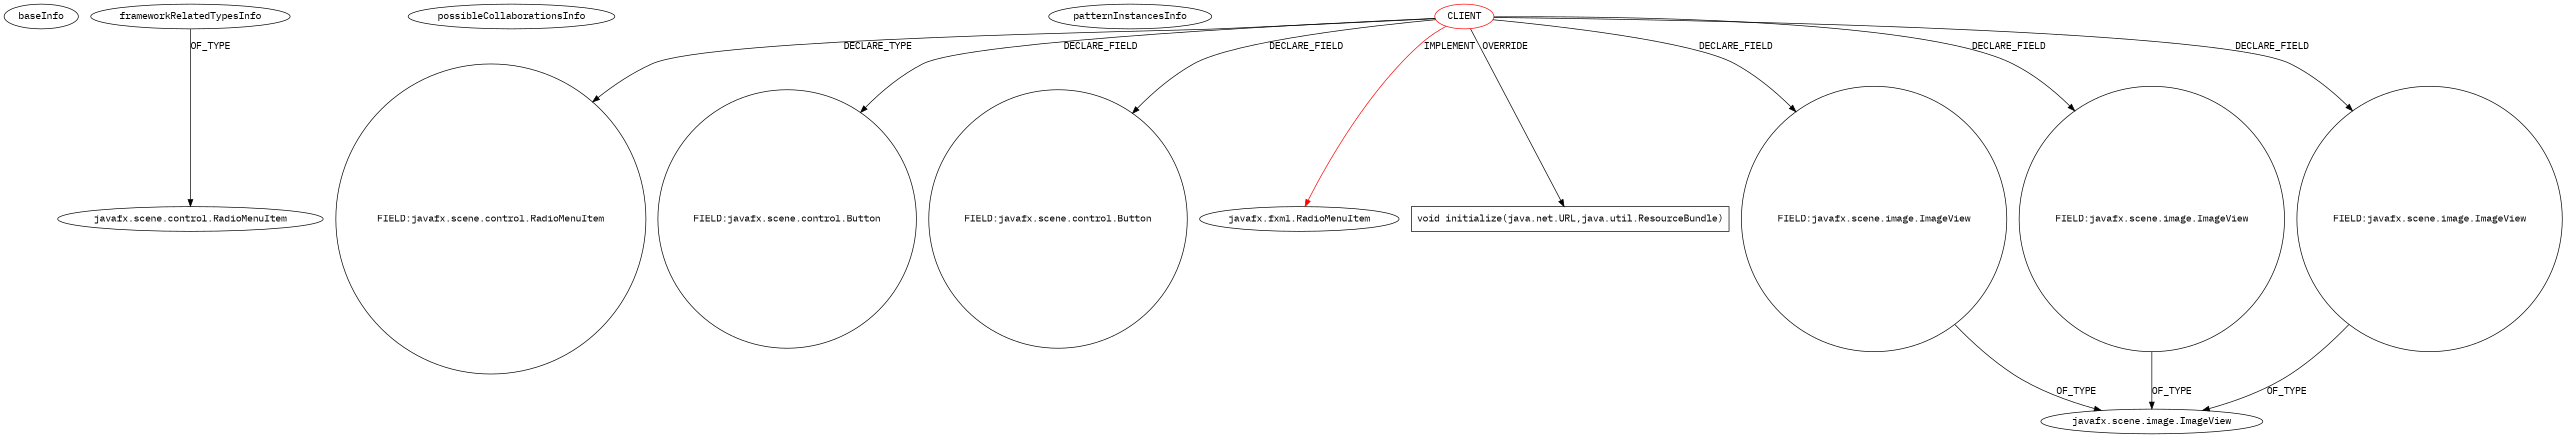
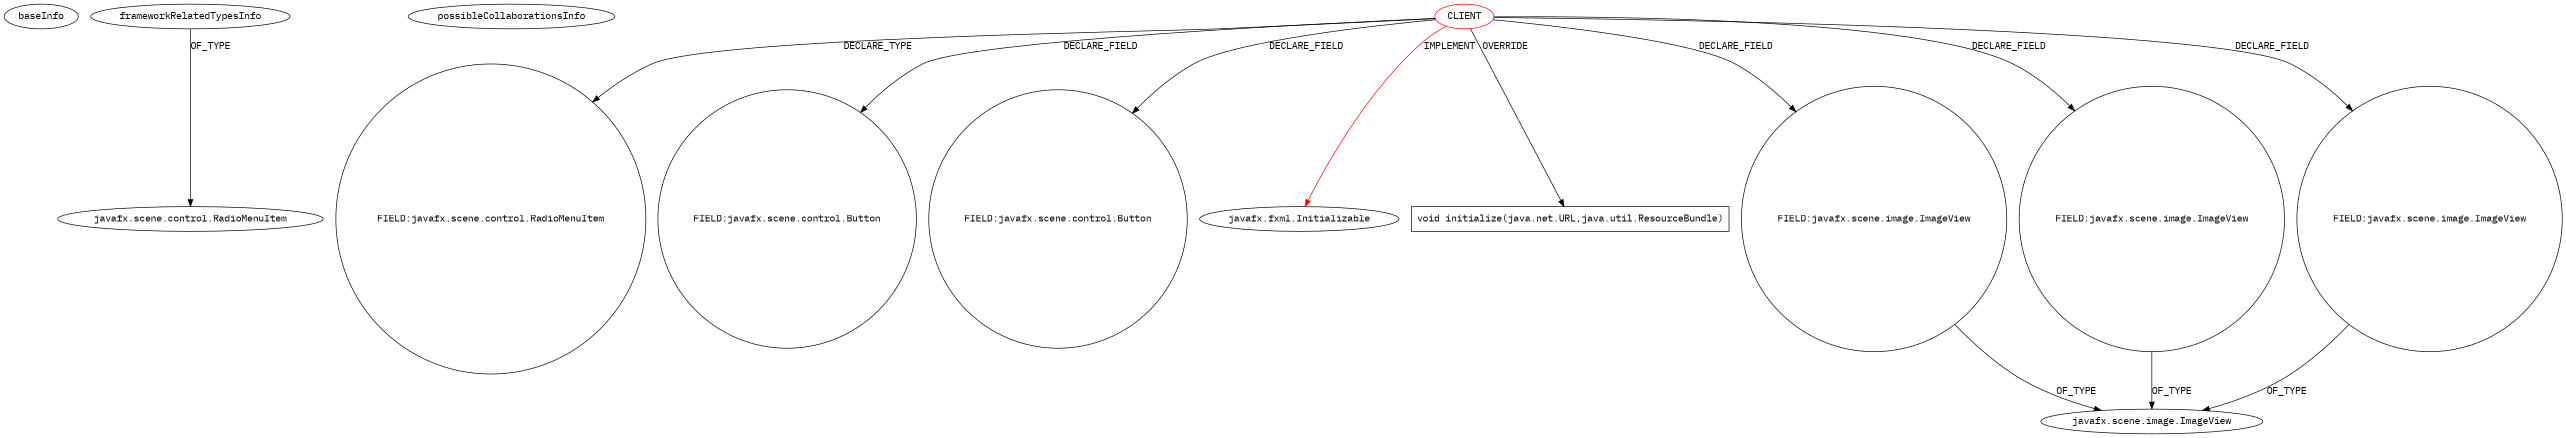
node "patternInstancesInfo": removed
node "javafx.fxml.RadioMenuItem": label "javafx.fxml.RadioMenuItem" -> "javafx.fxml.Initializable"
